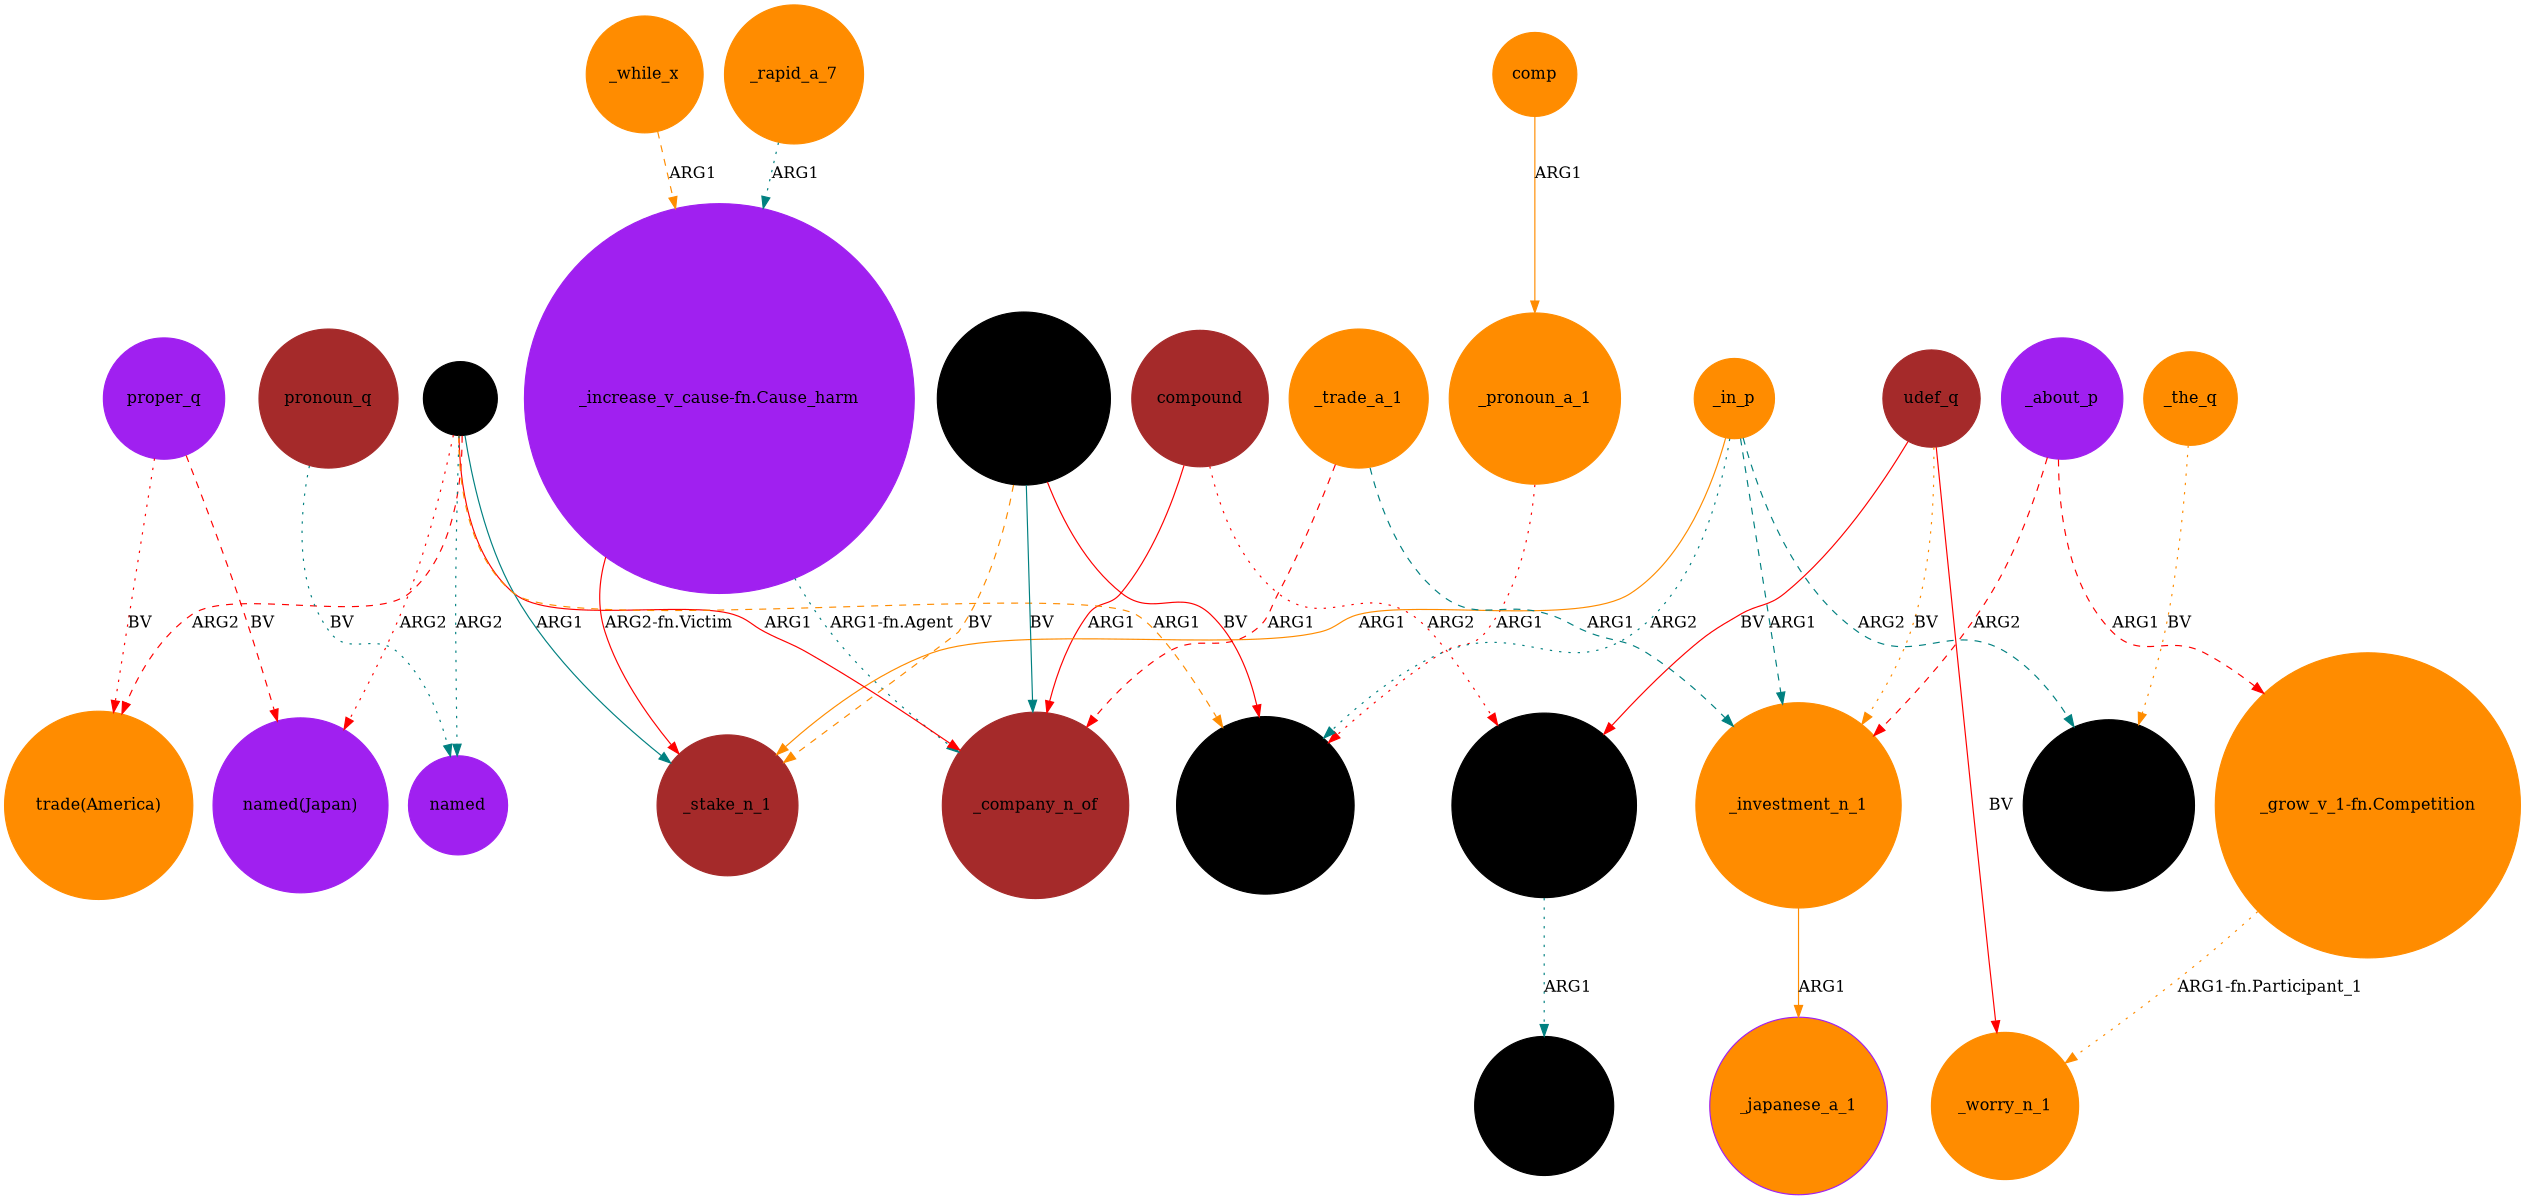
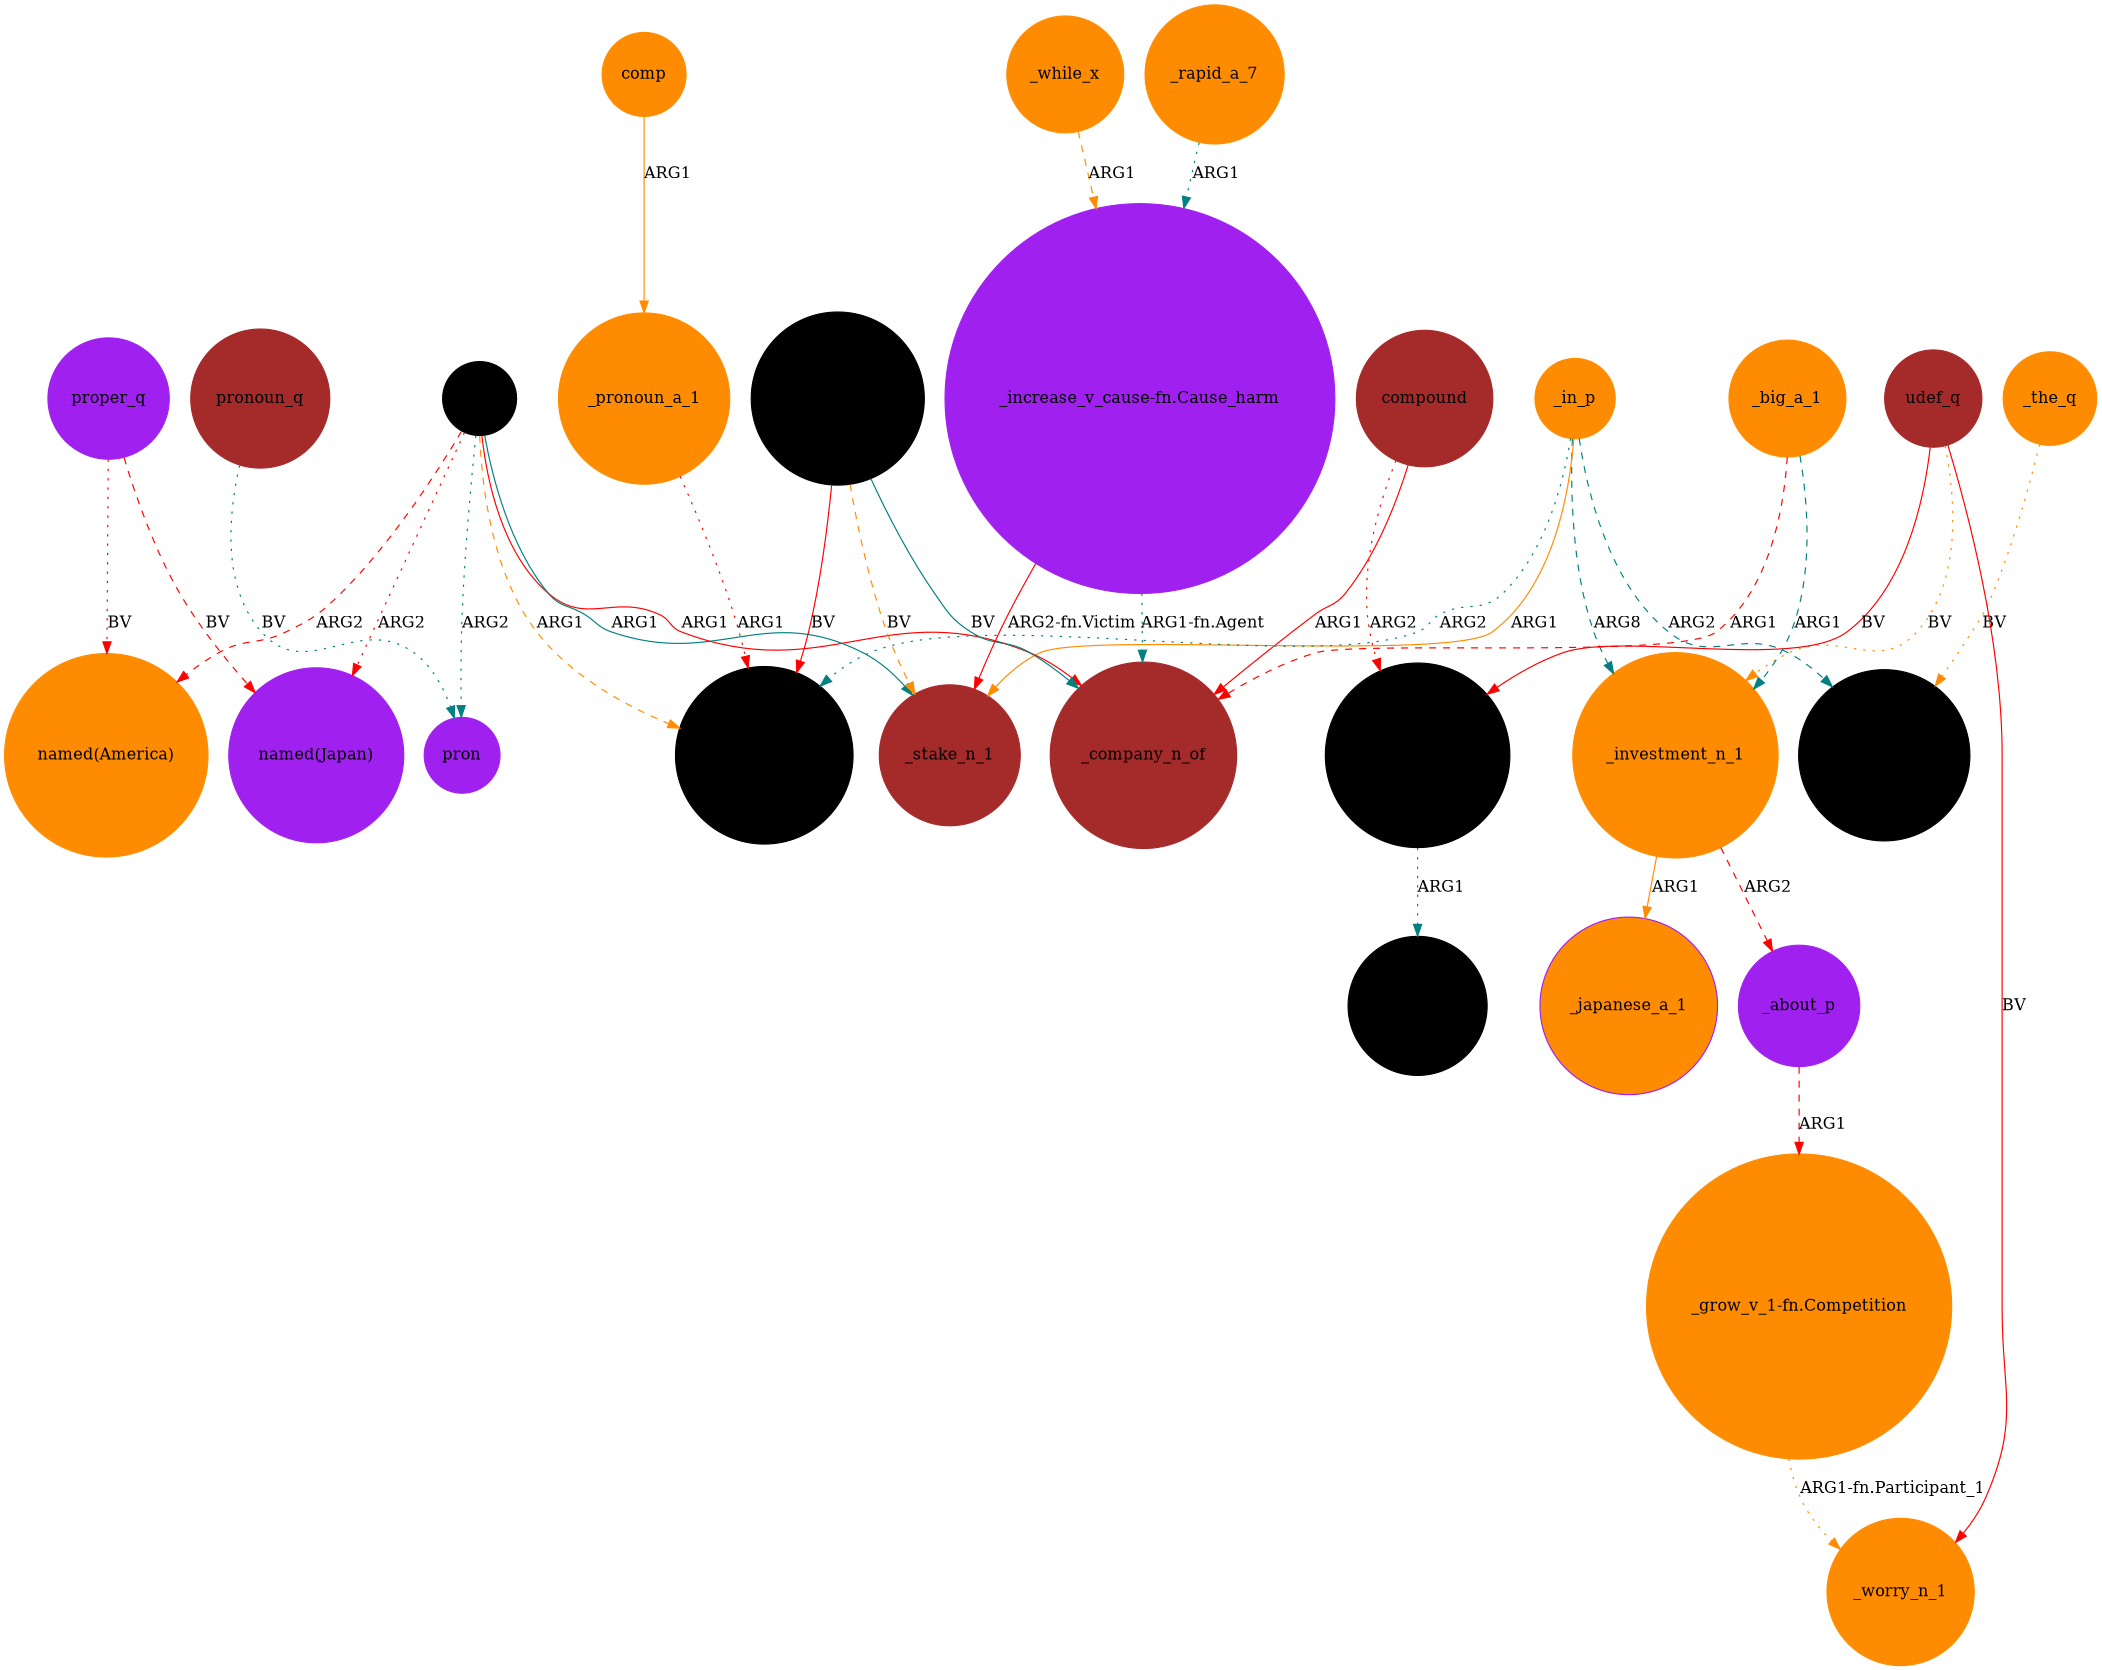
node "_trade_a_1": label "_trade_a_1" -> "_big_a_1"
edge "_about_p" -> "_investment_n_1": reversed
edge "_in_p" -> "_investment_n_1": label "ARG1" -> "ARG8"
node "trade(America)": label "trade(America)" -> "named(America)"
node "named": label "named" -> "pron"
